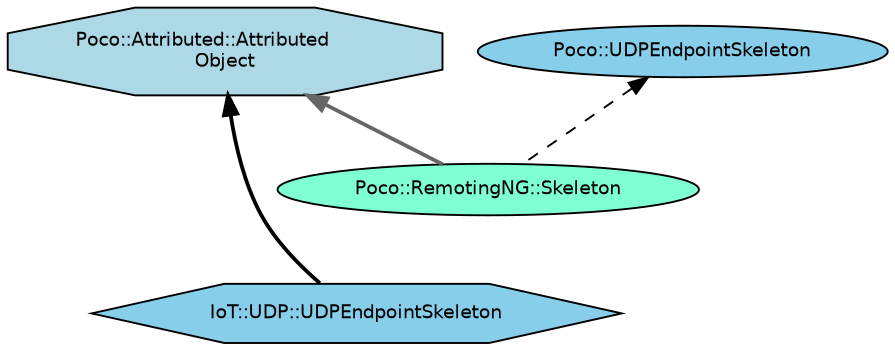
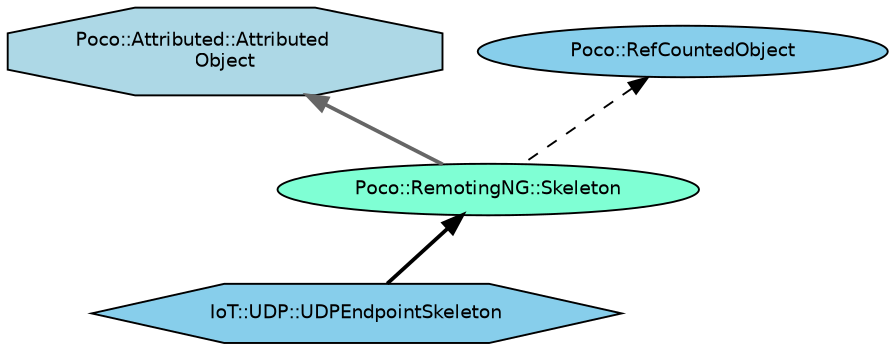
node "Poco::UDPEndpointSkeleton": label "Poco::UDPEndpointSkeleton" -> "Poco::RefCountedObject"
edge "IoT::UDP::UDPEndpointSkeleton" -> "Poco::Attributed::Attributed Object": now "IoT::UDP::UDPEndpointSkeleton" -> "Poco::RemotingNG::Skeleton"
